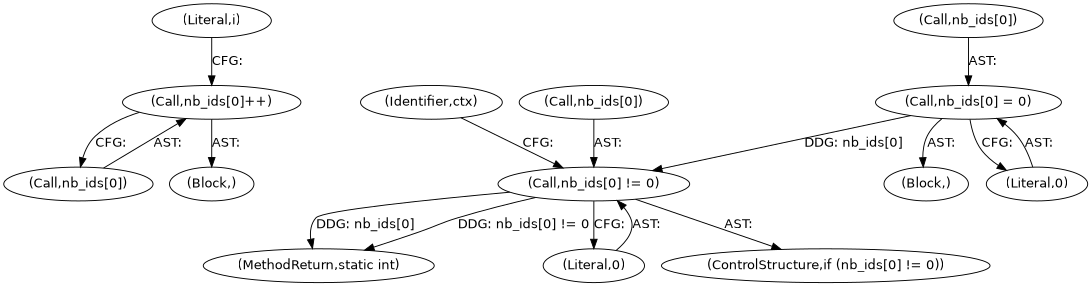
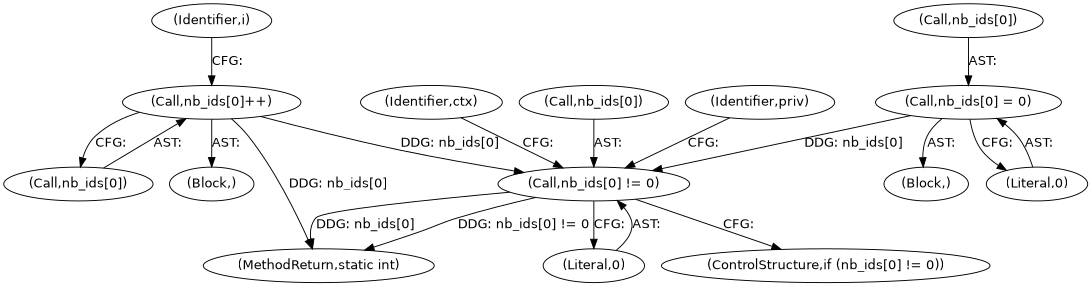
node "(Literal,i)": label "(Literal,i)" -> "(Identifier,i)"
node "(Identifier,priv)": added
edge "(Call,nb_ids[0]++)" -> "(Call,nb_ids[0] != 0)": added, label "DDG: nb_ids[0]"
edge "(Call,nb_ids[0]++)" -> "(MethodReturn,static int)": added, label "DDG: nb_ids[0]"
edge "(Call,nb_ids[0] != 0)" -> "(ControlStructure,if (nb_ids[0] != 0))": label "AST: " -> "CFG: "
